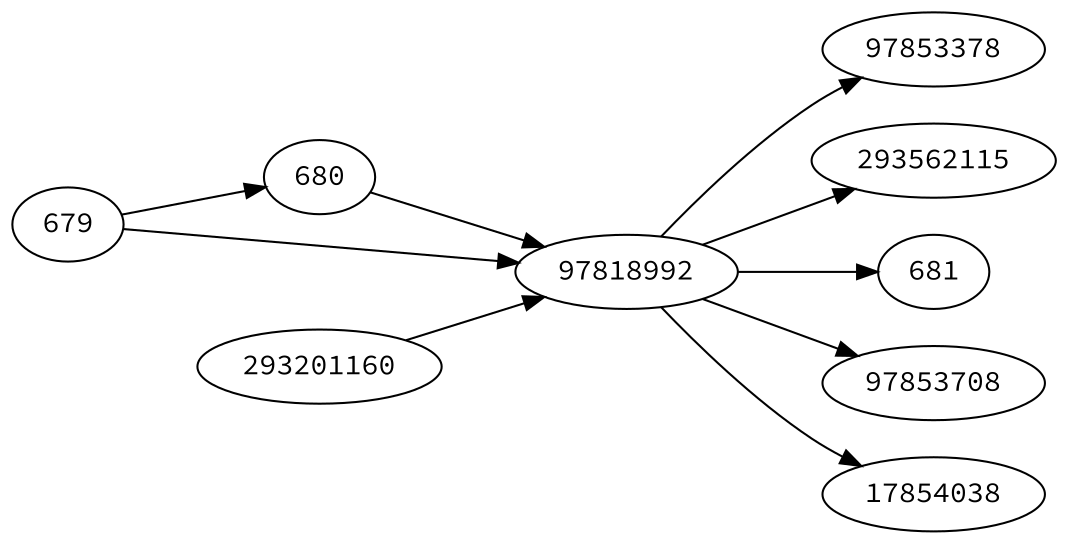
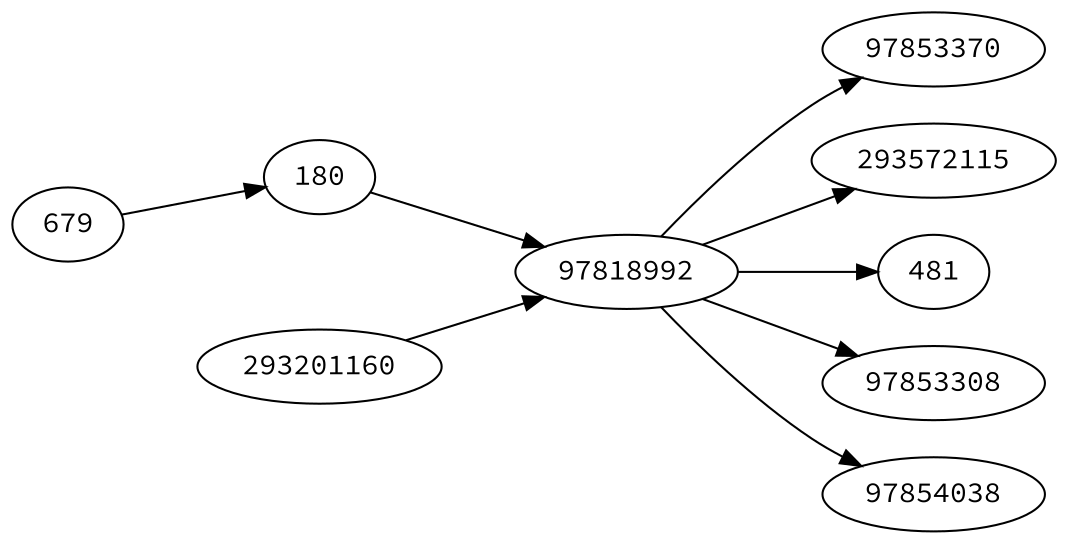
node "97853378": label "97853378" -> "97853370"
node "293562115": label "293562115" -> "293572115"
node "680": label "680" -> "180"
edge "679" -> "97818992": removed
node "681": label "681" -> "481"
node "97853708": label "97853708" -> "97853308"
node "17854038": label "17854038" -> "97854038"
